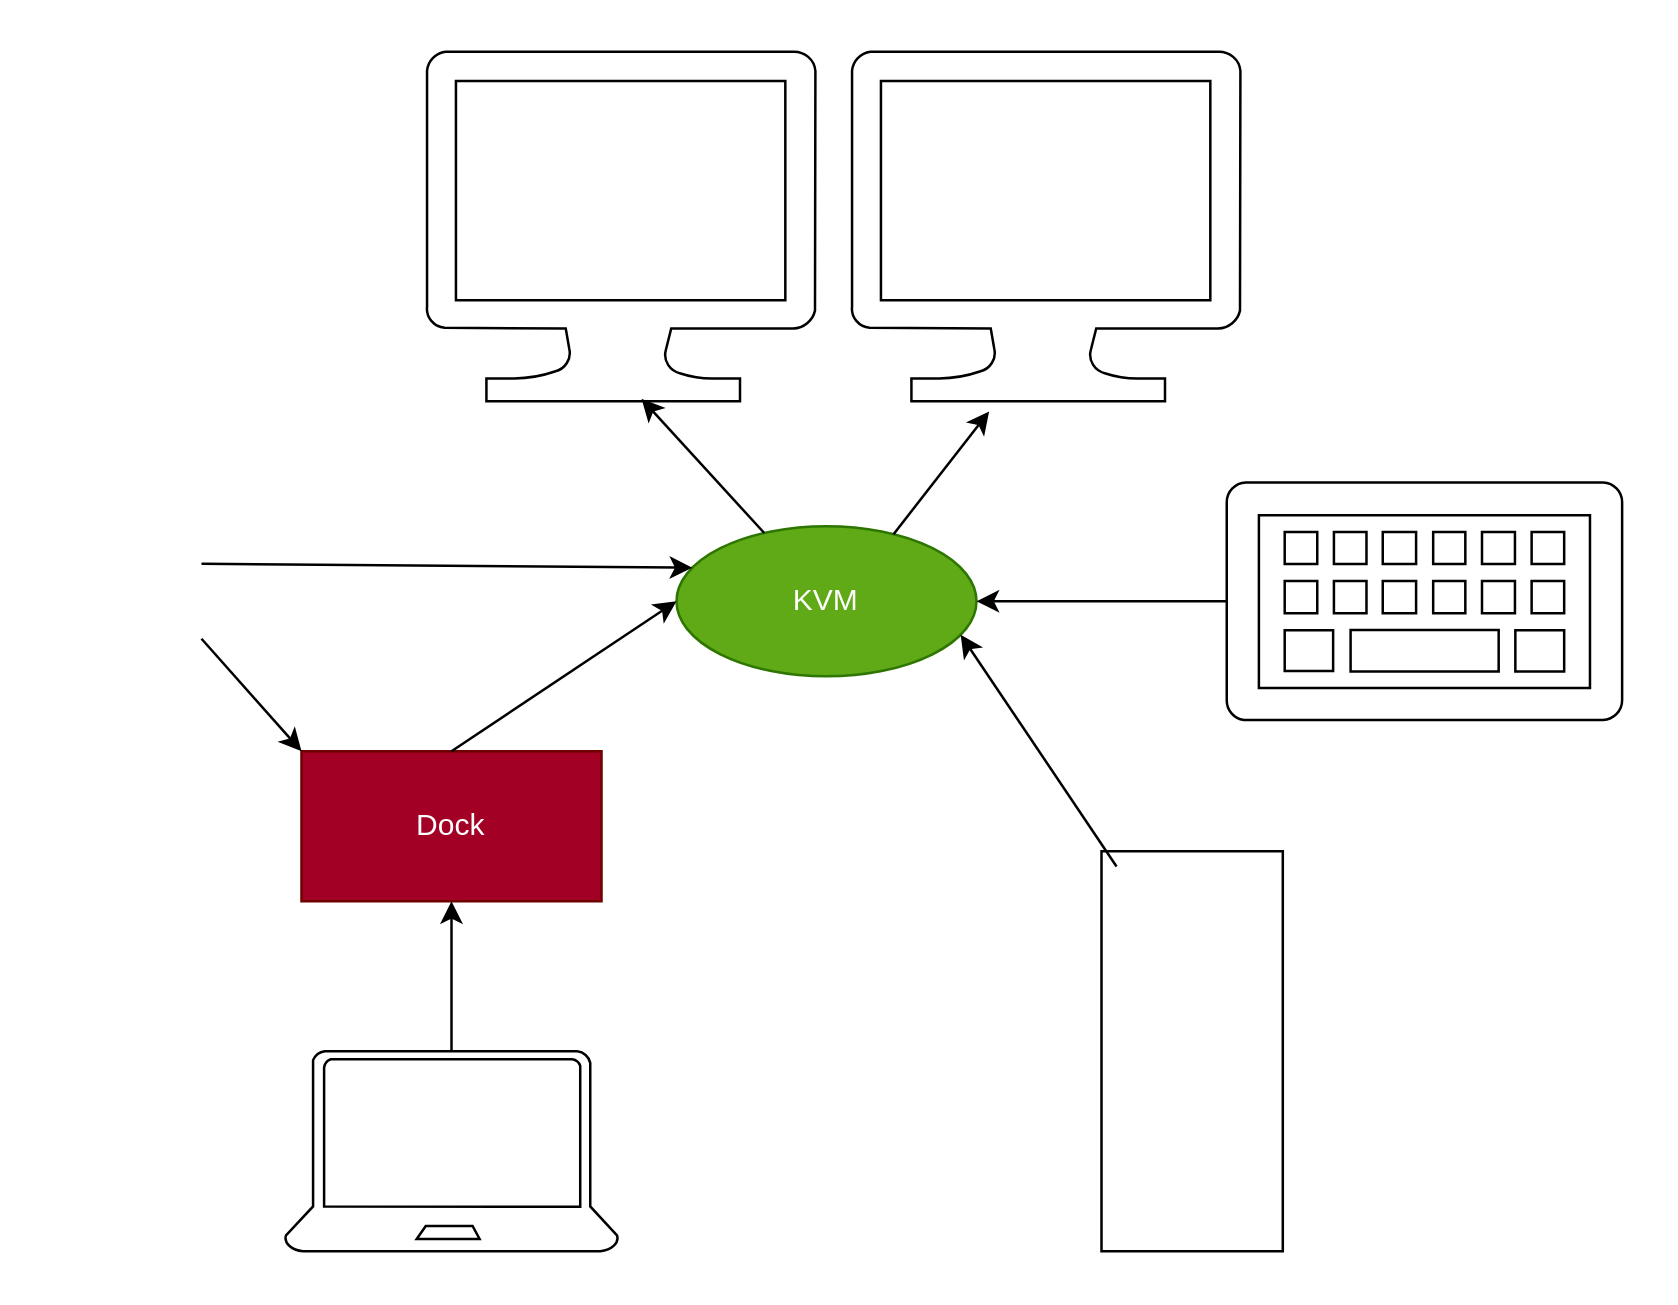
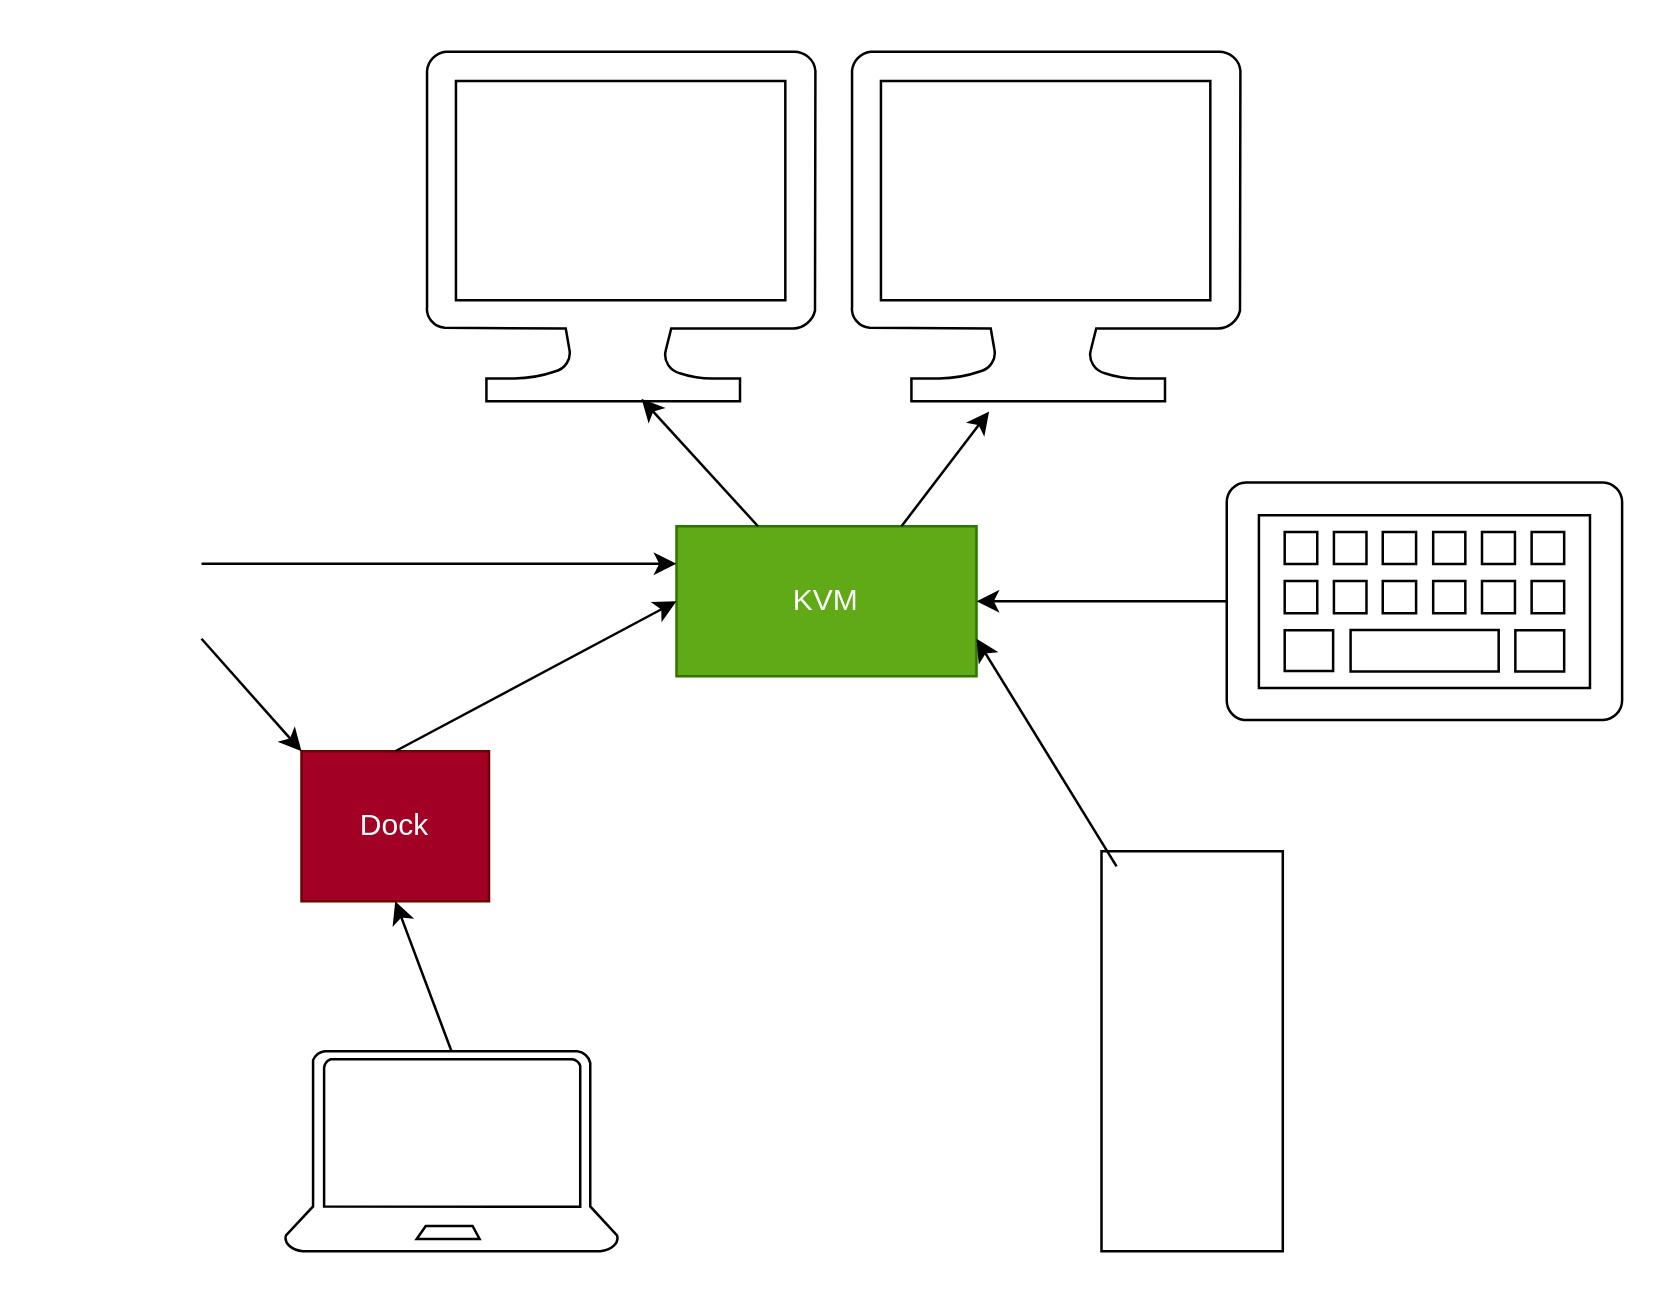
node "KVM": shape ellipse -> rectangle
node "Dock": size 300x150 -> 188x150
